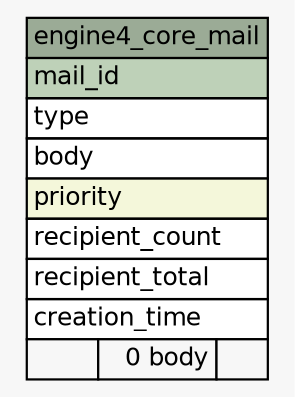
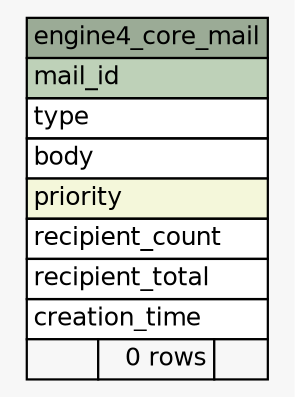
node "engine4_core_mail": text "0 body" -> "0 rows"
